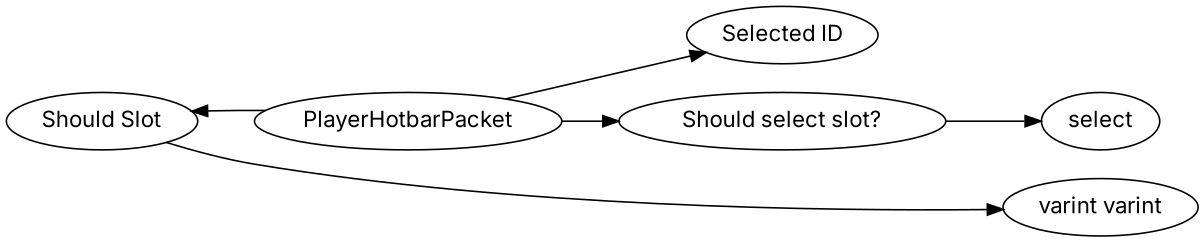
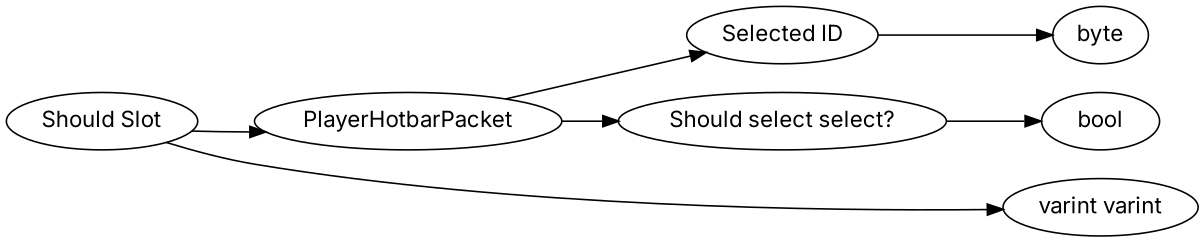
node "byte": added
edge "PlayerHotbarPacket" -> "Should Slot": reversed
node "Should select slot?": label "Should select slot?" -> "Should select select?"
node "select": label "select" -> "bool"
